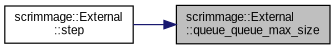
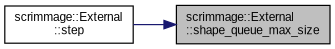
node "scrimmage::External ::queue_queue_max_size": label "scrimmage::External ::queue_queue_max_size" -> "scrimmage::External ::shape_queue_max_size"
